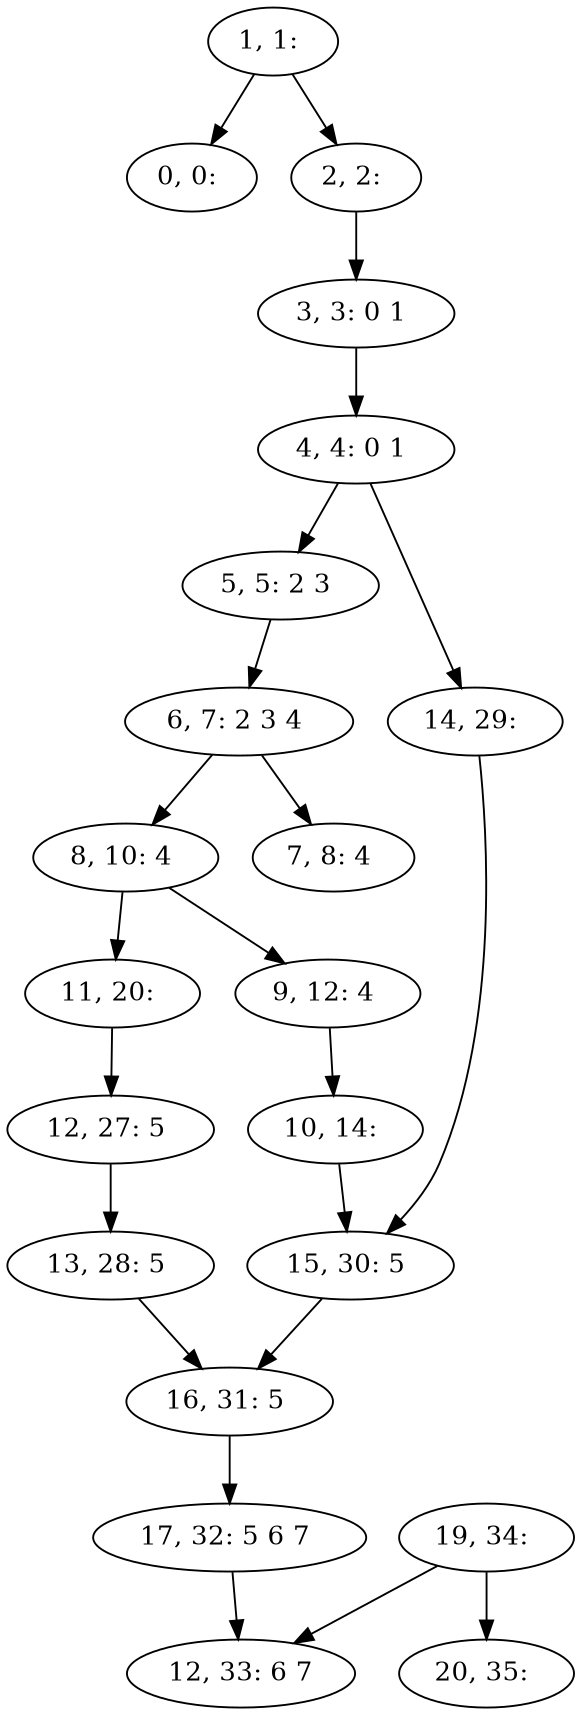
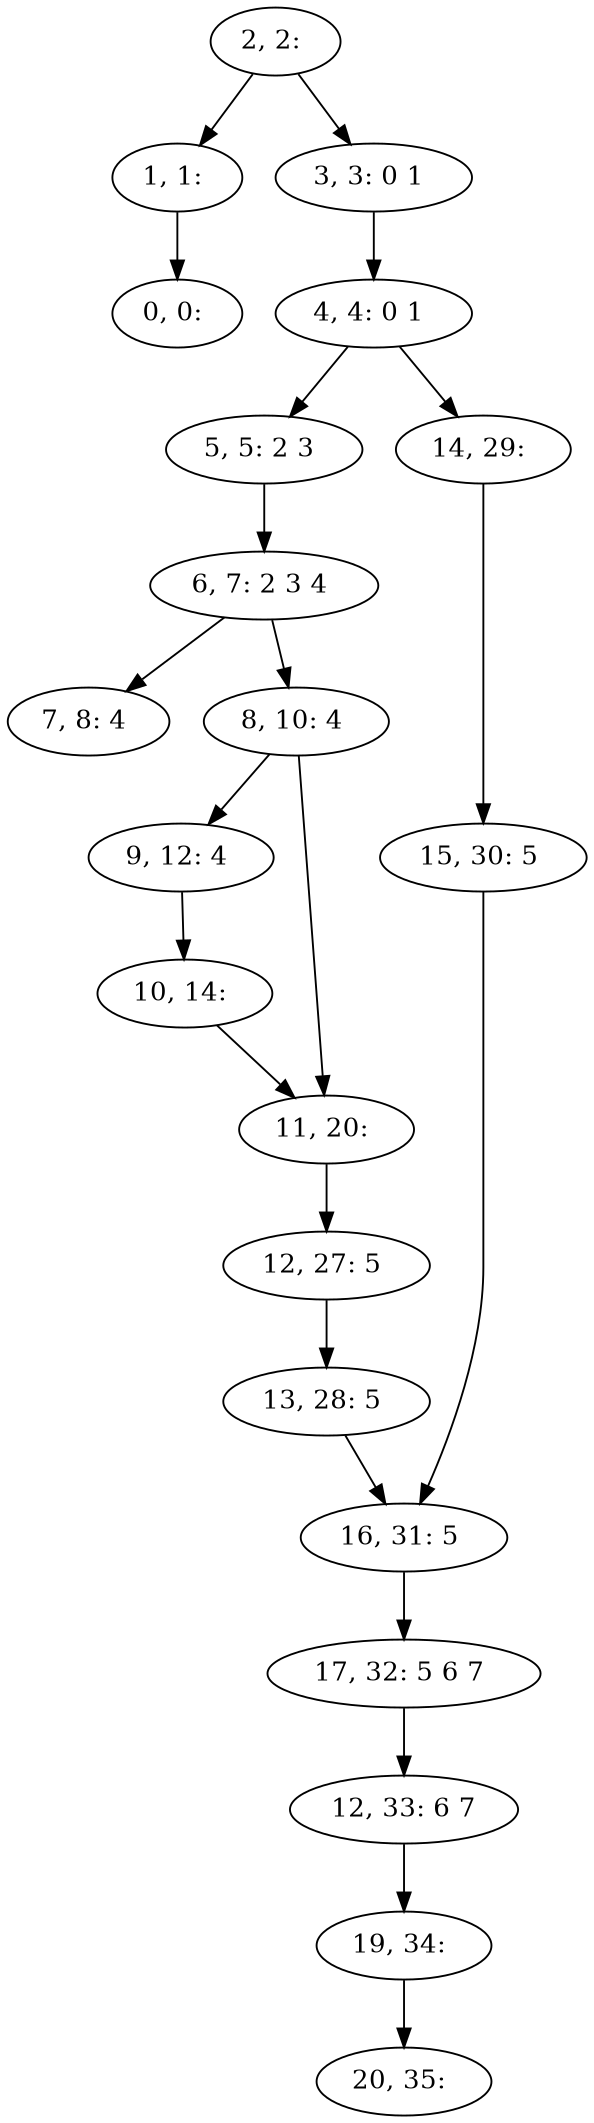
edge "1, 1:" -> "2, 2:": reversed
edge "10, 14:" -> "15, 30: 5": now "10, 14:" -> "11, 20:"
edge "19, 34:" -> "12, 33: 6 7": reversed
